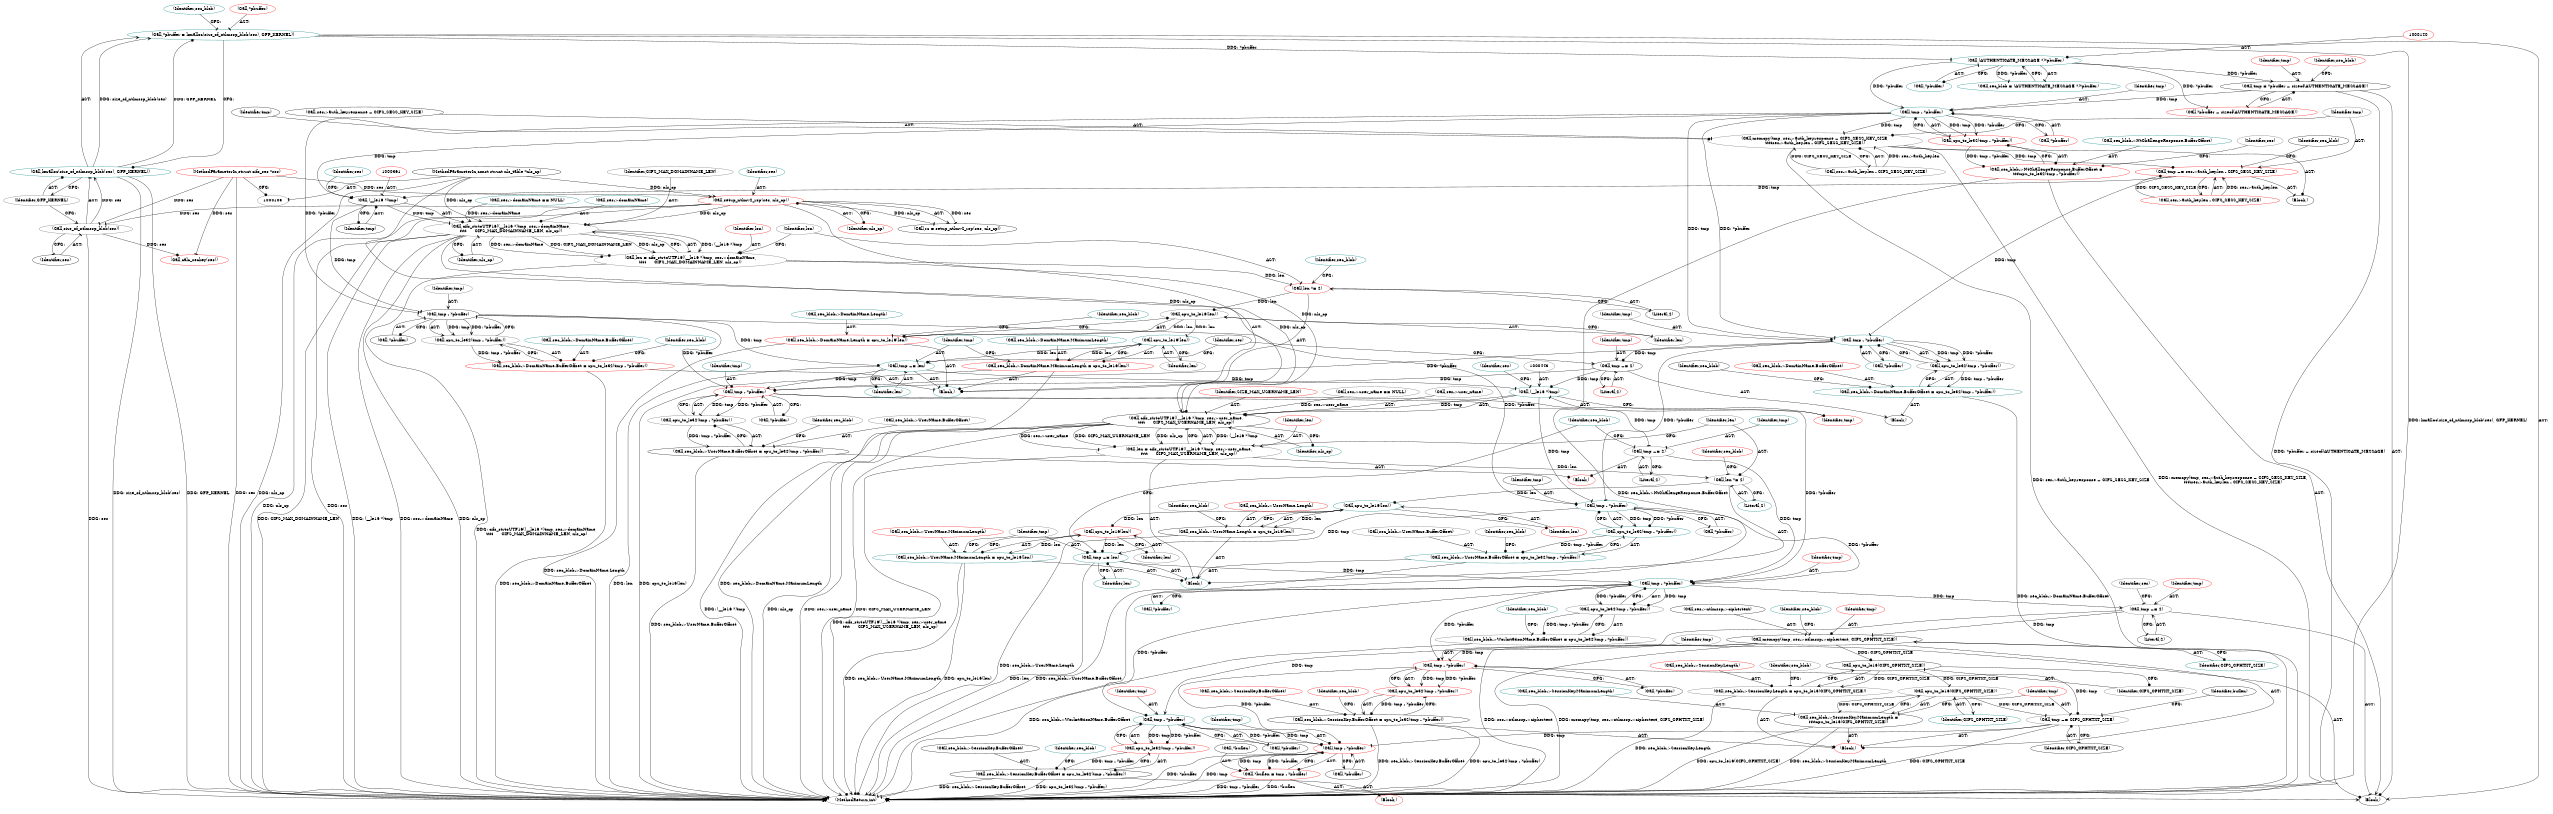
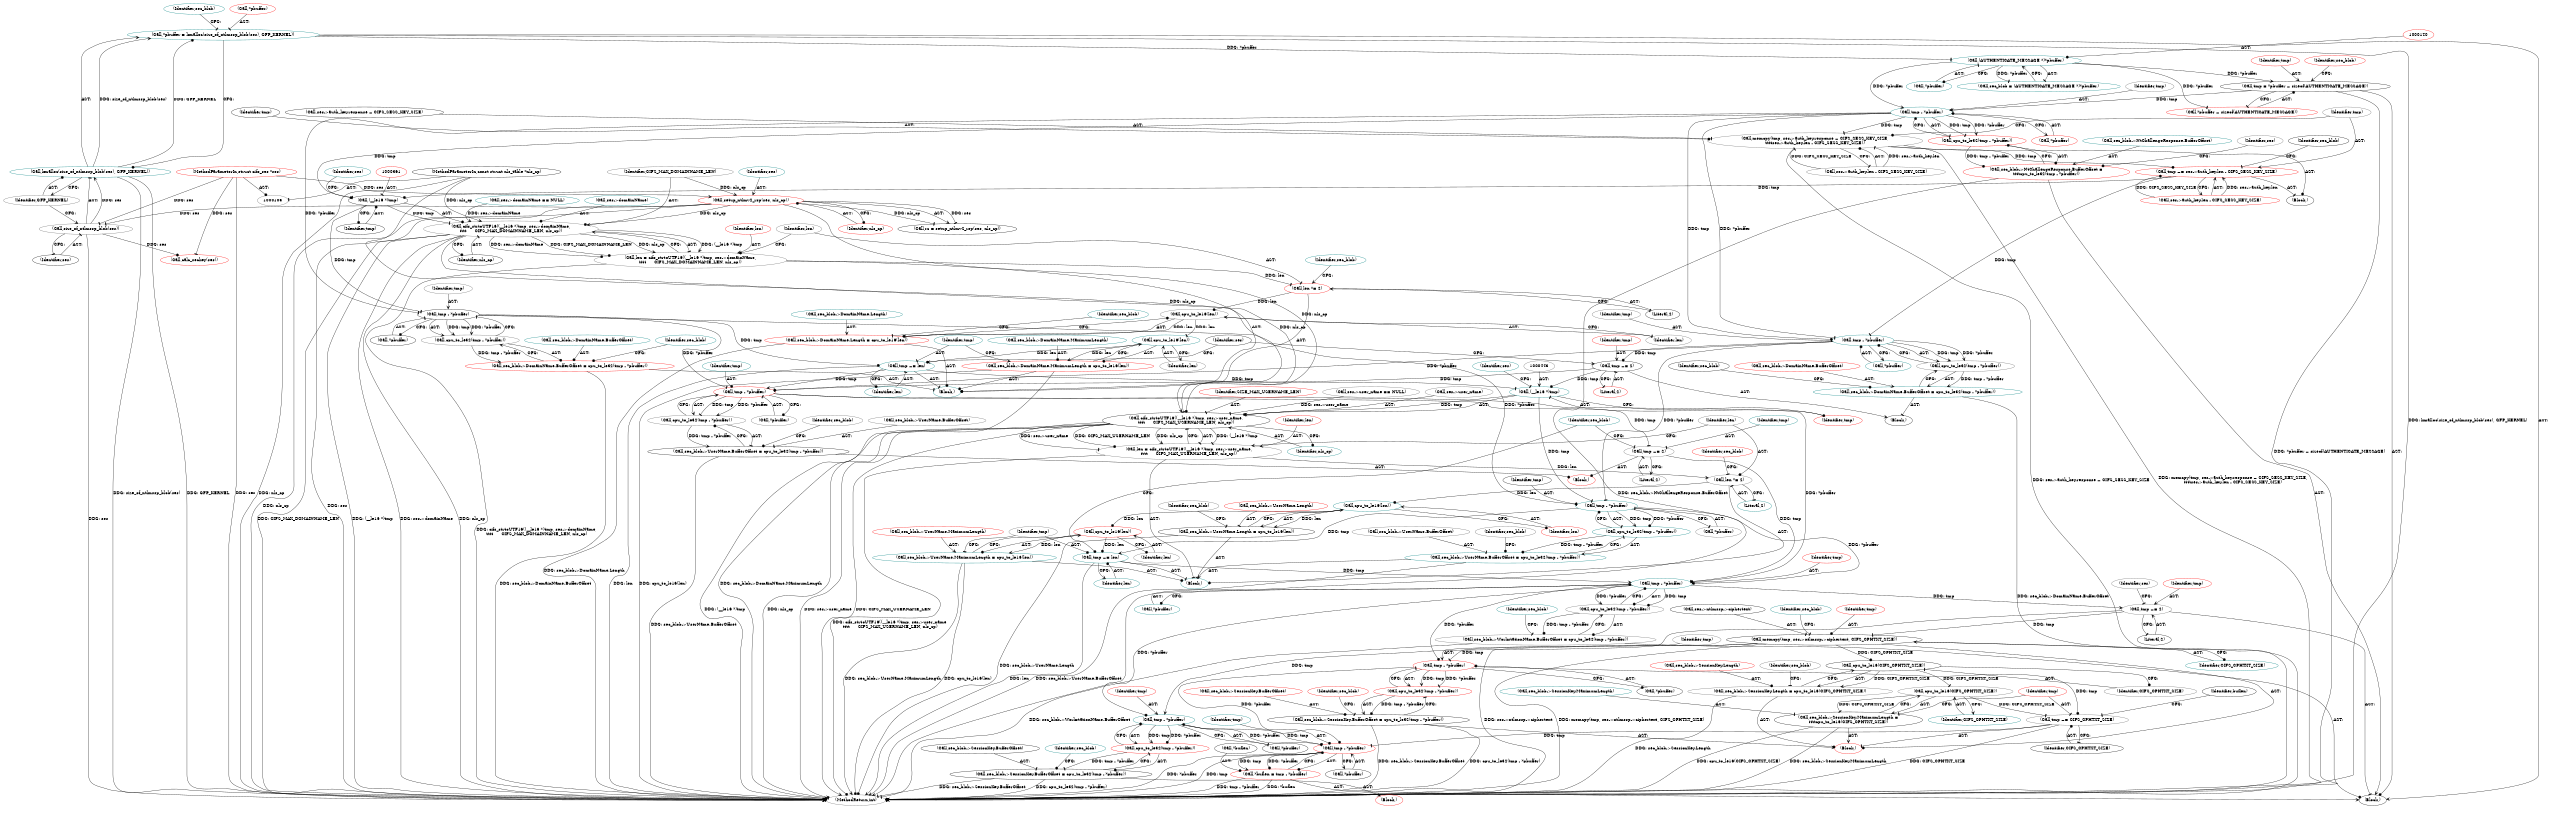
edge "(MethodParameterIn,const struct nls_table *nls_cp)" -> "(Call,setup_ntlmv2_rsp(ses, nls_cp))": now "(Identifier,CIFS_MAX_DOMAINNAME_LEN)" -> "(Call,setup_ntlmv2_rsp(ses, nls_cp))"
edge "(MethodParameterIn,struct cifs_ses *ses)" -> "1000103": label "CFG: " -> "AST: "
